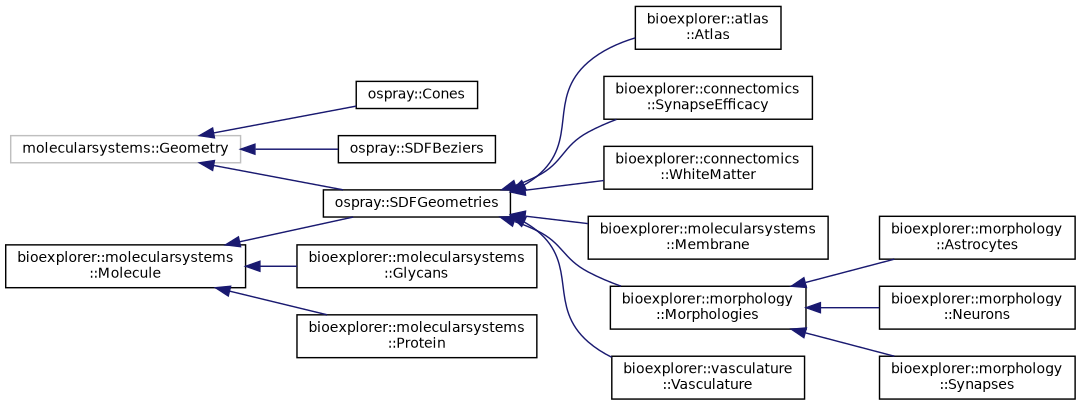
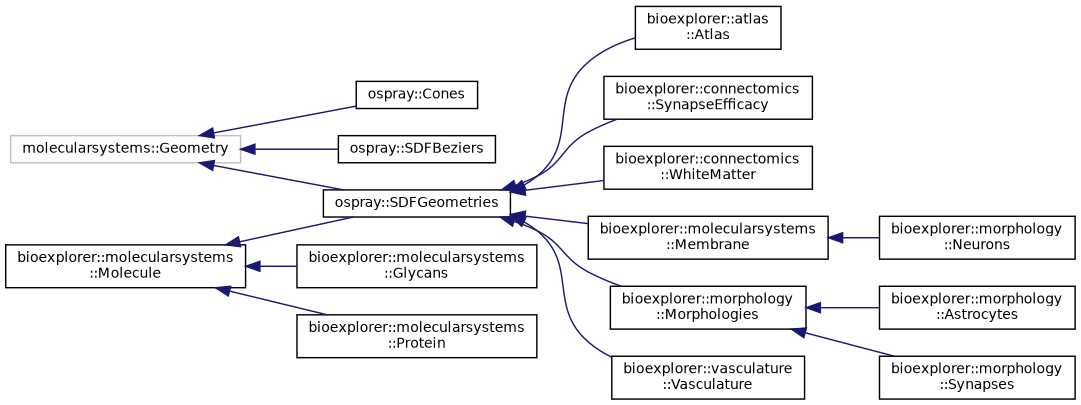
edge "bioexplorer::morphology ::Neurons" -> "bioexplorer::morphology ::Morphologies": now "bioexplorer::morphology ::Neurons" -> "bioexplorer::molecularsystems ::Membrane"
